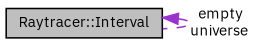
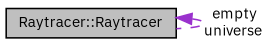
node "Raytracer::Interval": label "Raytracer::Interval" -> "Raytracer::Raytracer"
